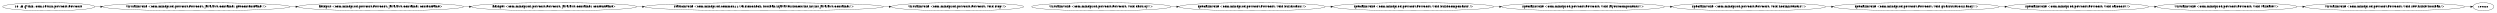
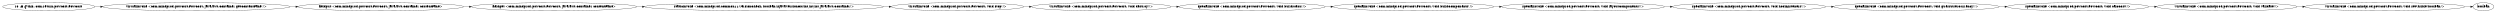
edge "virtualinvoke <com.mindprod.powcost.PowCost: void stop()>" -> "virtualinvoke <com.mindprod.powcost.PowCost: void destroy()>": added
node "return": label "return" -> "boolean"
